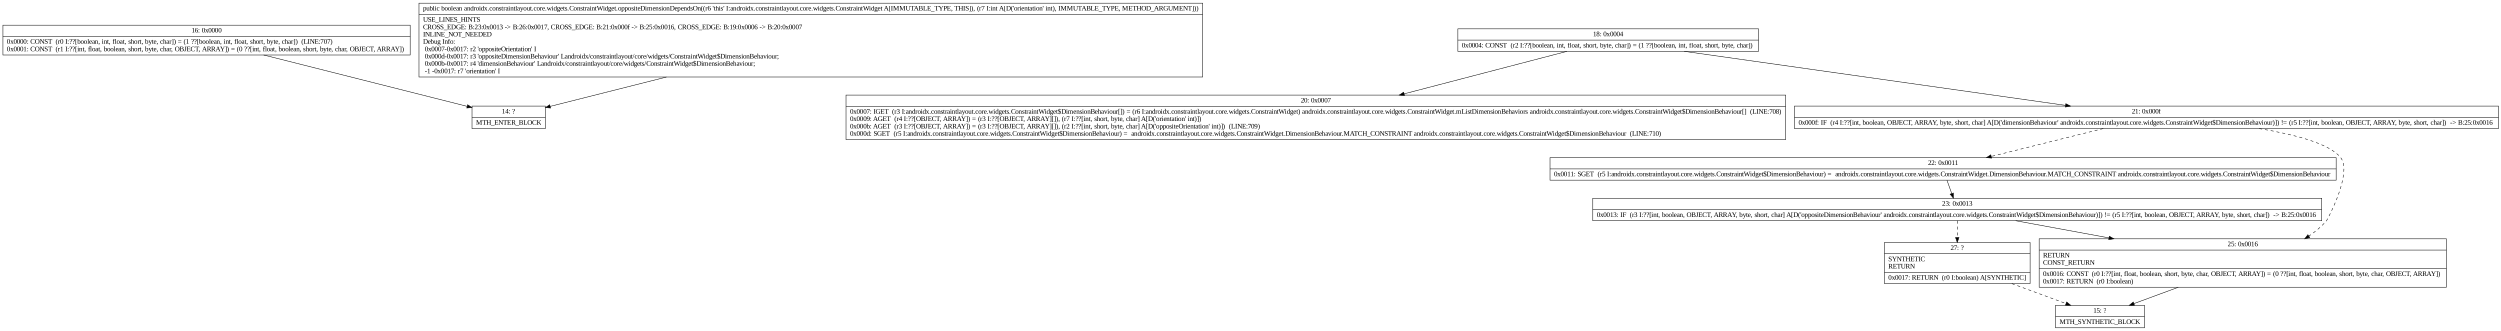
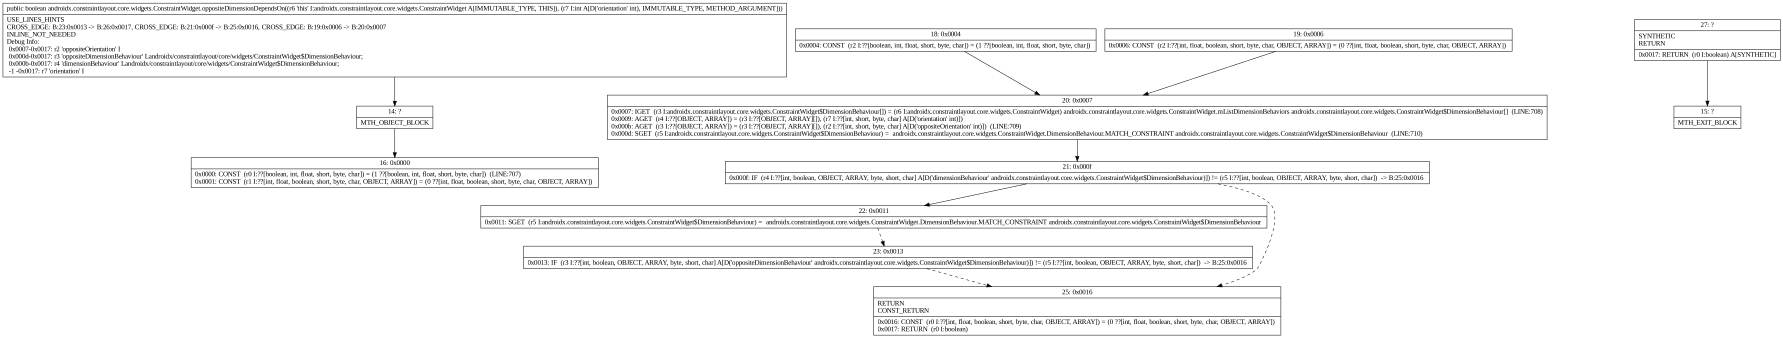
node "19: 0x0006": added
edge "18: 0x0004" -> "21: 0x000f": now "20: 0x0007" -> "21: 0x000f"
edge "16: 0x0000" -> "14: ?": reversed
node "14: ?": text "MTH_ENTER_BLOCK" -> "MTH_OBJECT_BLOCK"
edge "21: 0x000f" -> "22: 0x0011": style dashed -> solid
edge "22: 0x0011" -> "23: 0x0013": style solid -> dashed
edge "23: 0x0013" -> "27: ?": removed
edge "23: 0x0013" -> "25: 0x0016": style solid -> dashed
edge "27: ?" -> "15: ?": style dashed -> solid
edge "25: 0x0016" -> "15: ?": removed
node "15: ?": text "MTH_SYNTHETIC_BLOCK" -> "MTH_EXIT_BLOCK"
